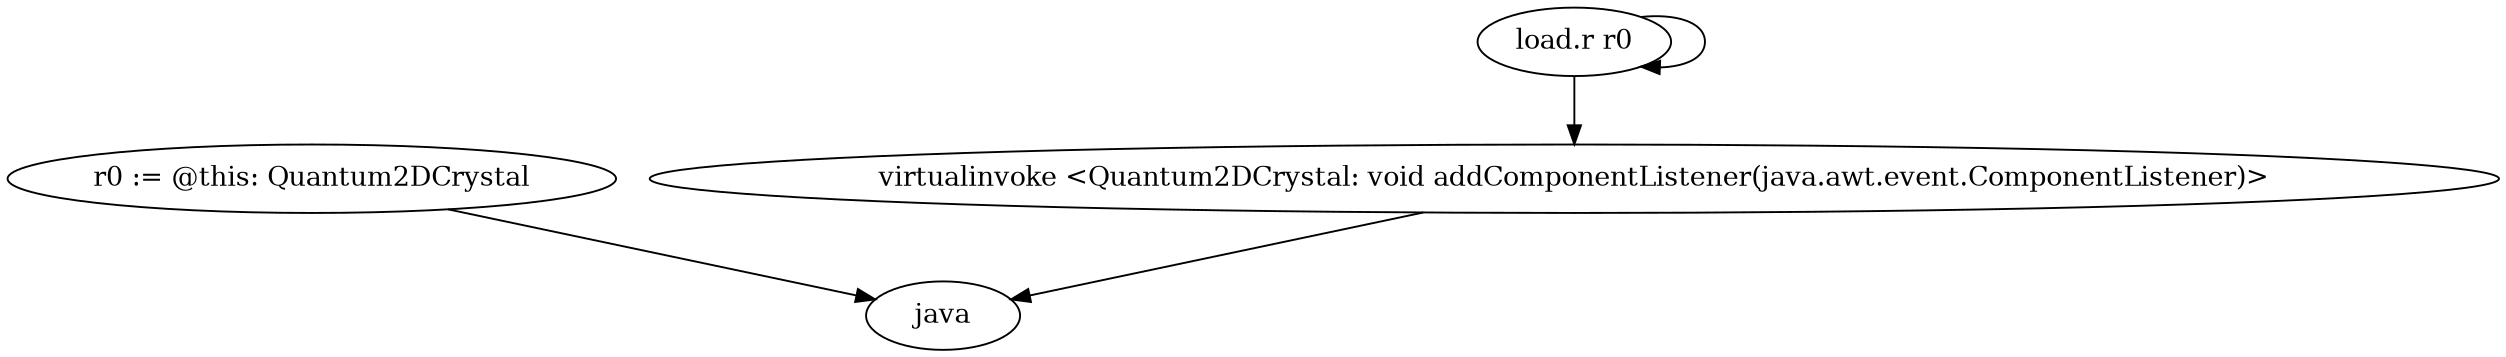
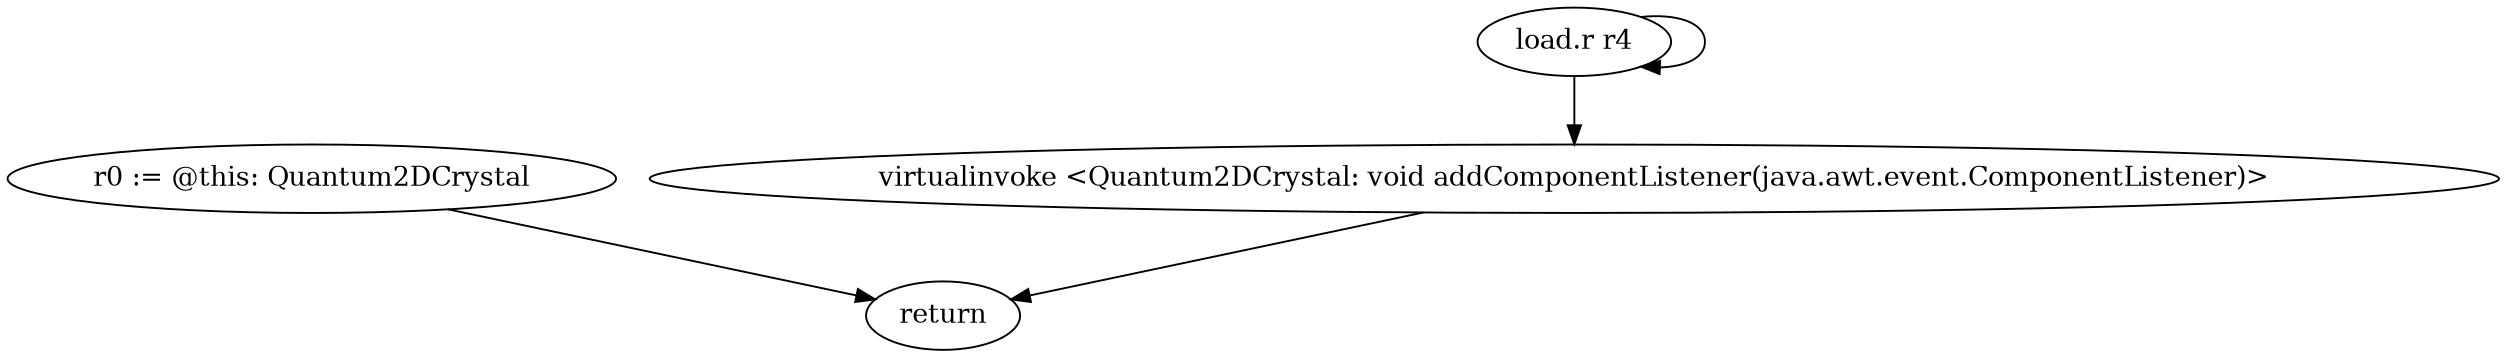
node "load.r r0": label "load.r r0" -> "load.r r4"
node "java": label "java" -> "return"
